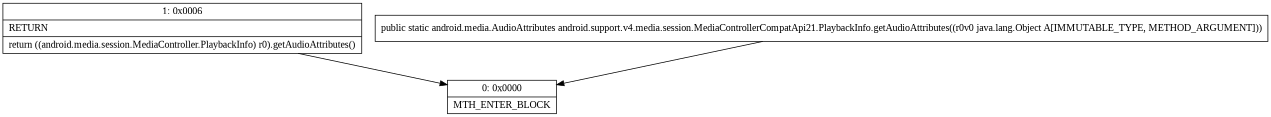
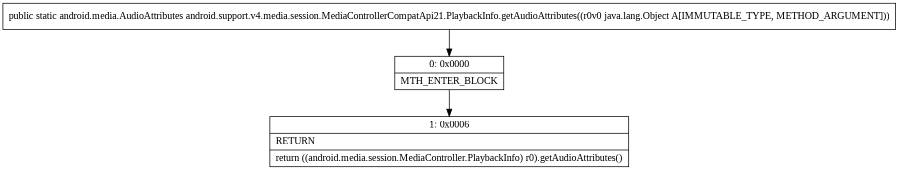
edge "1: 0x0006" -> "0: 0x0000": reversed
